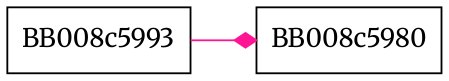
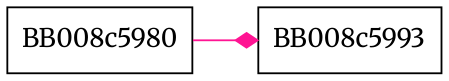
edge "BB008c5993" -> "BB008c5980": reversed
